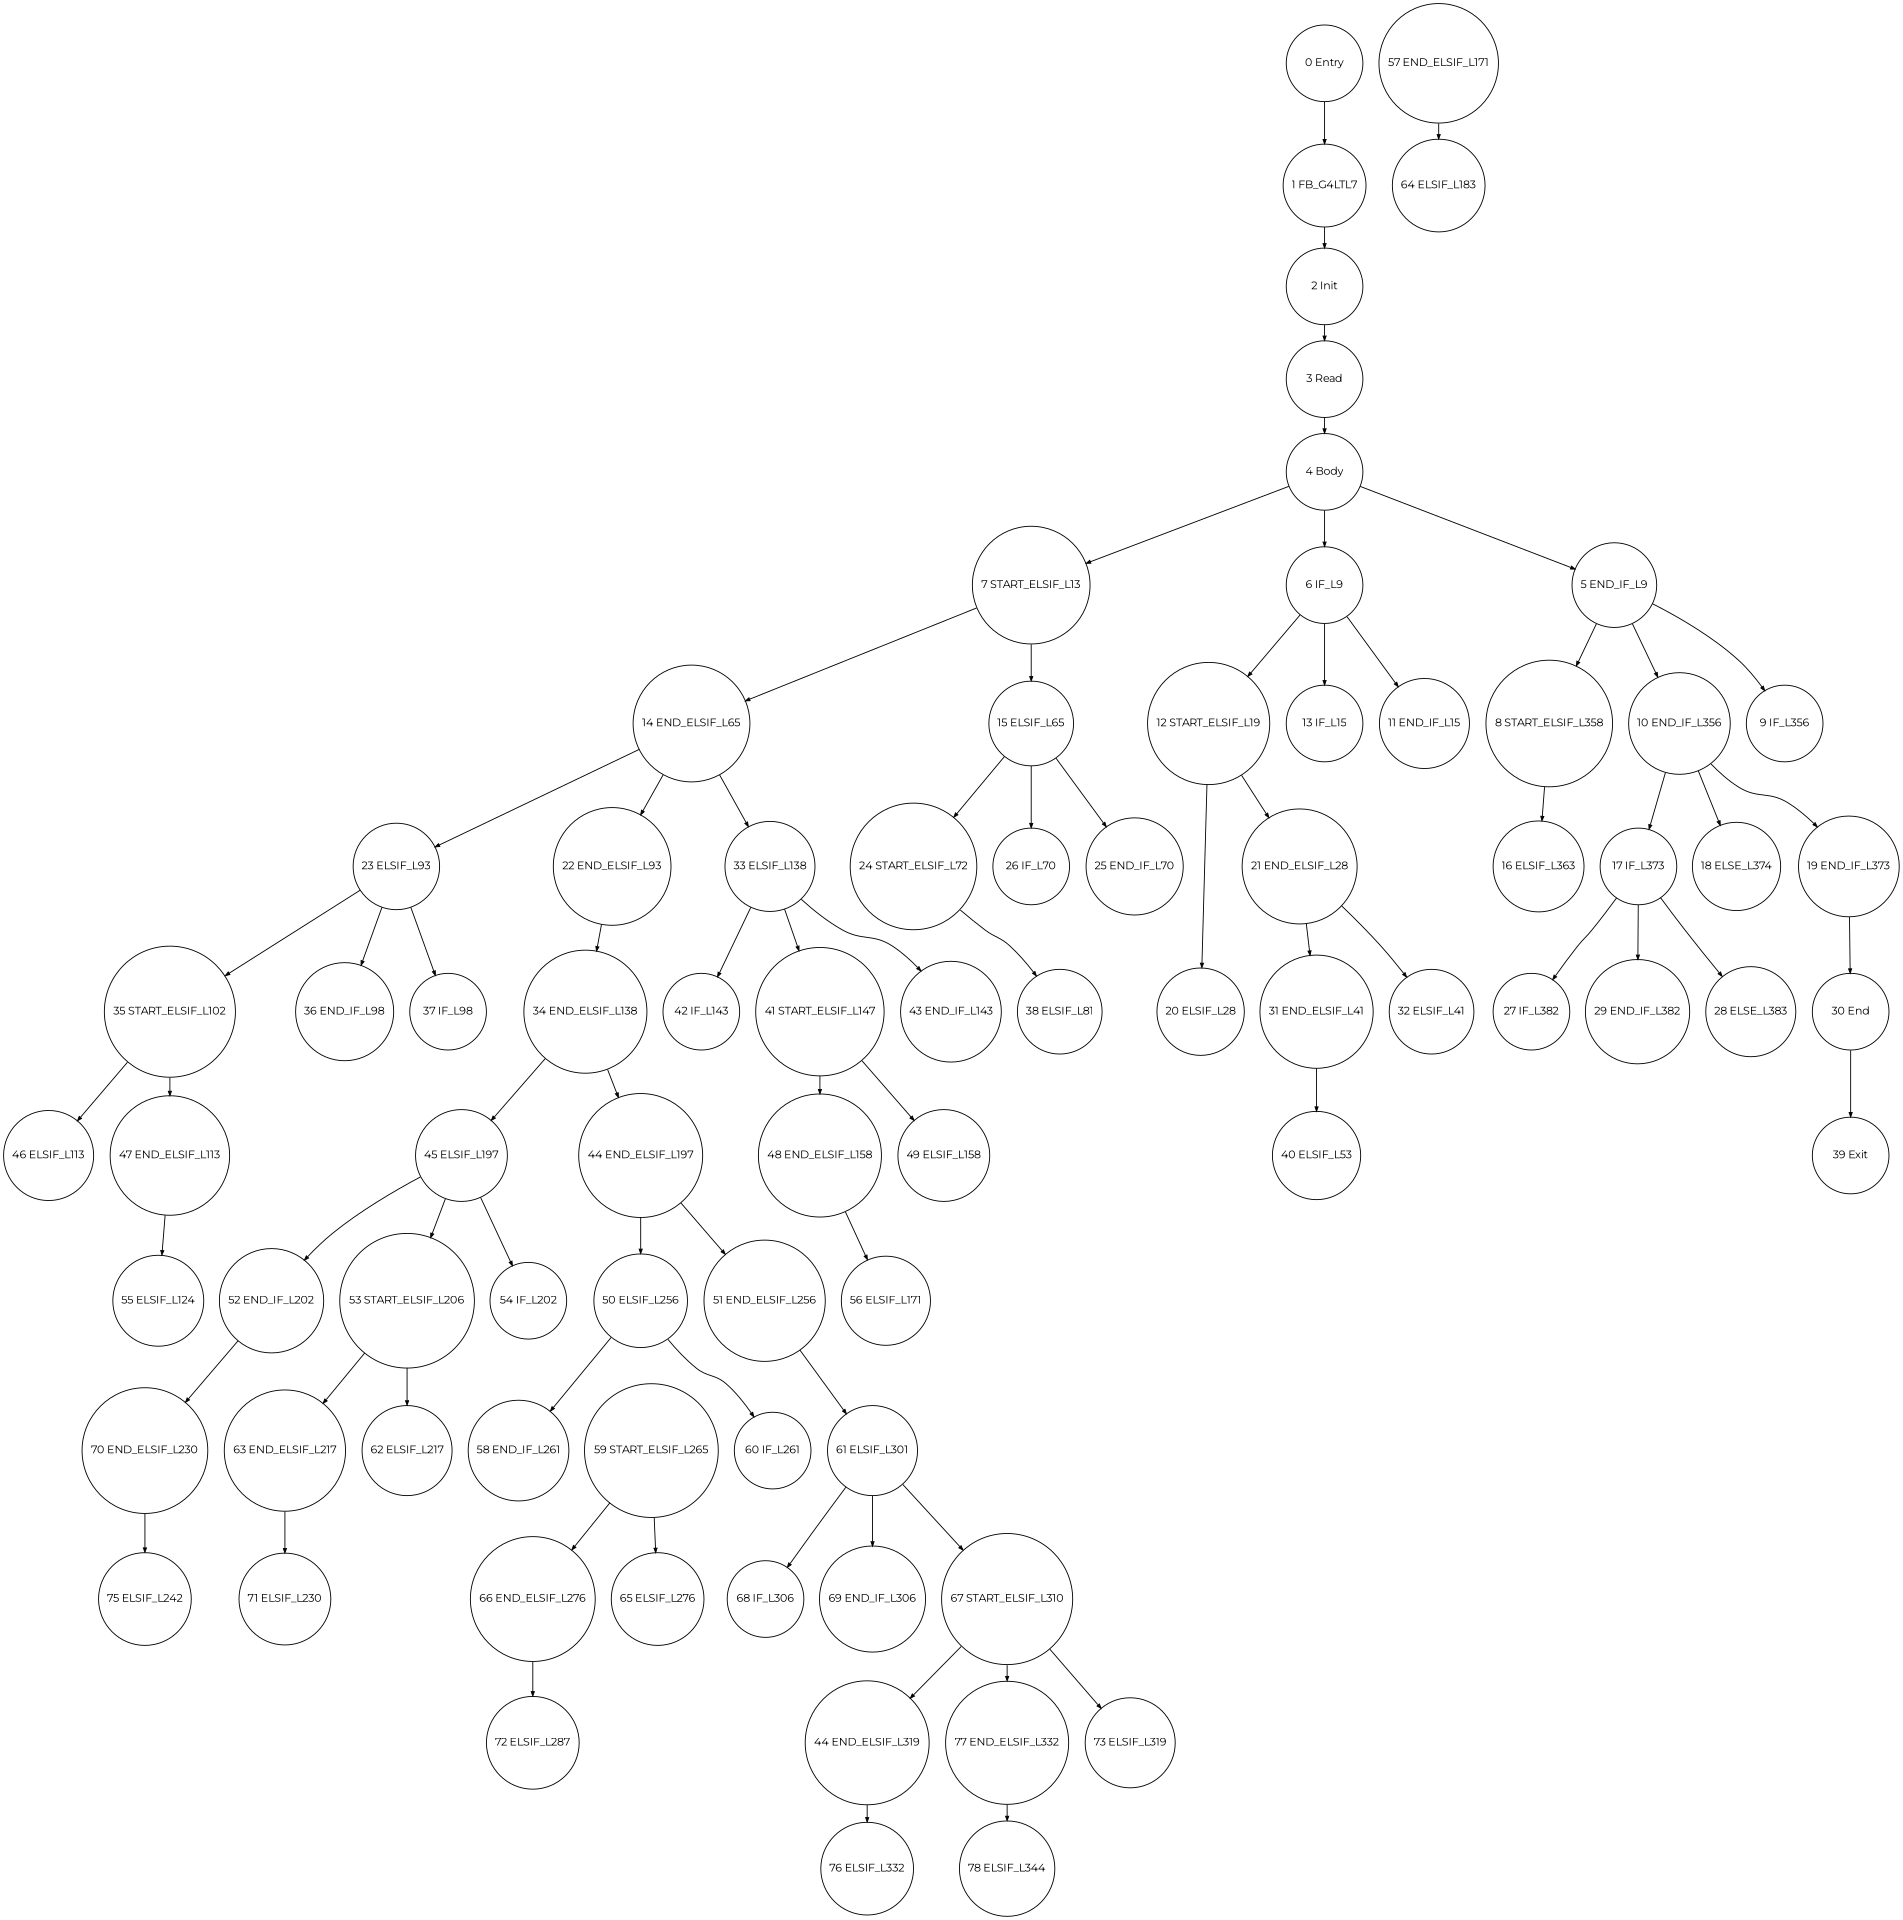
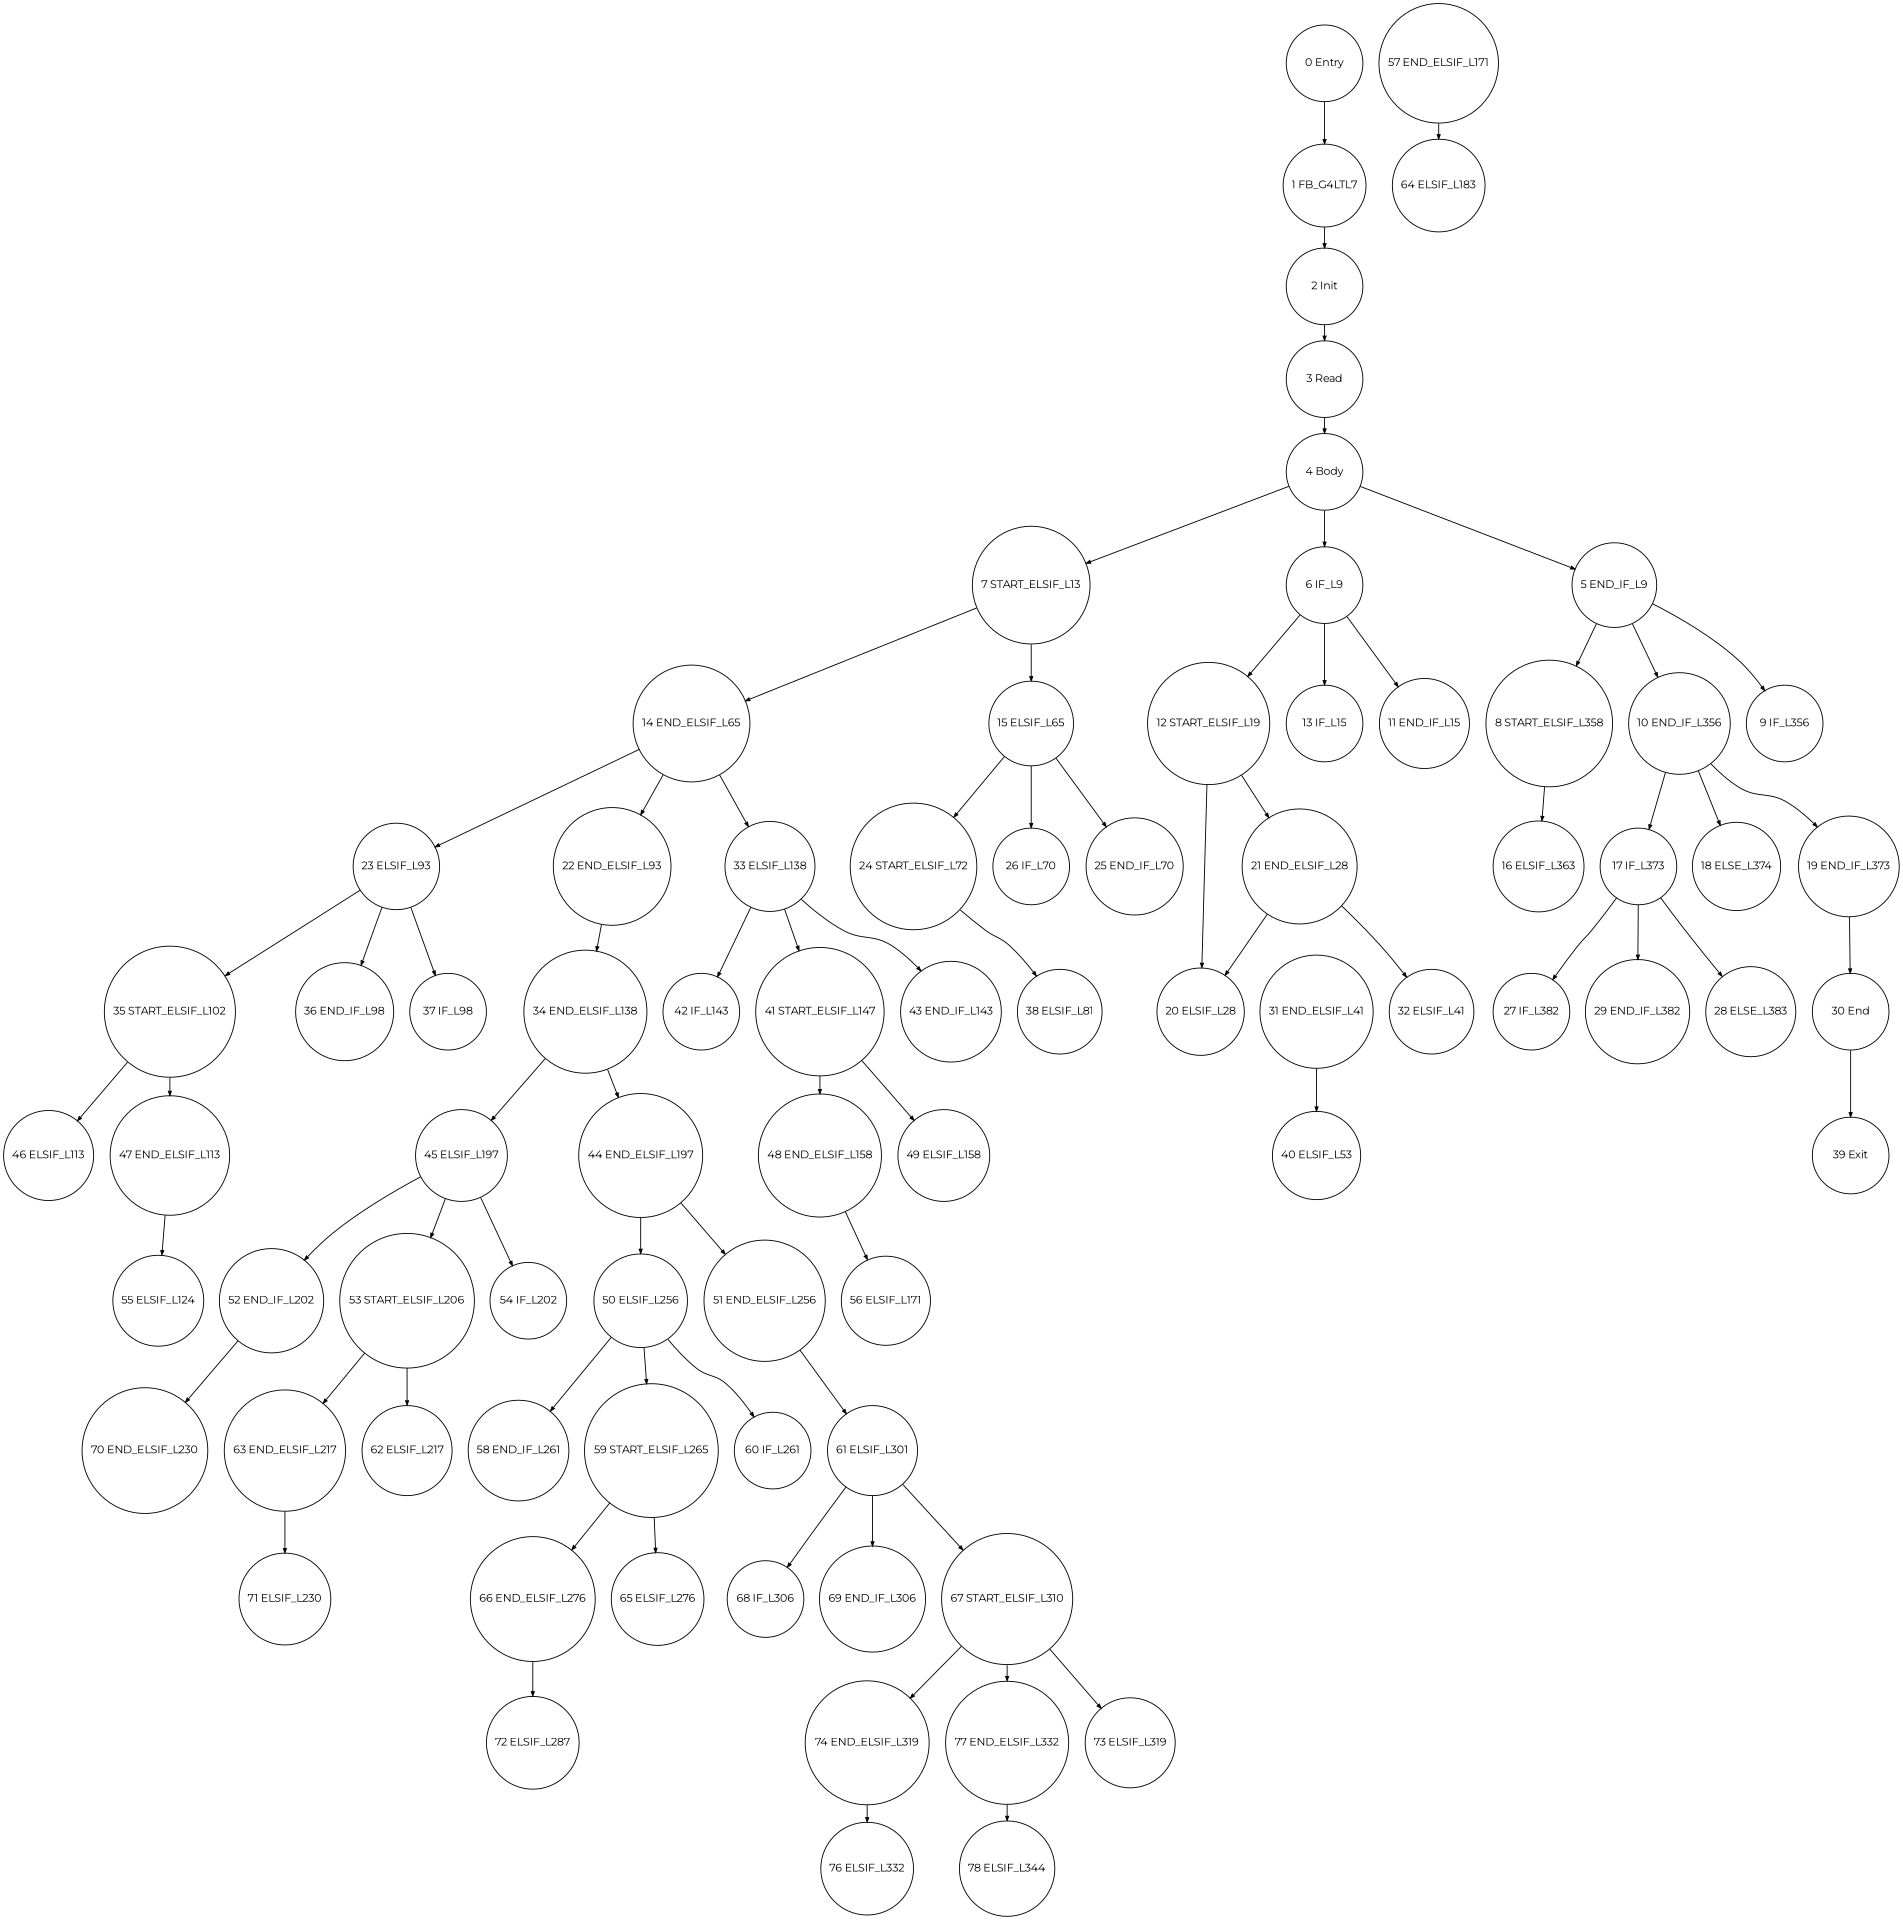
edge "21 END_ELSIF_L28" -> "31 END_ELSIF_L41": now "21 END_ELSIF_L28" -> "20 ELSIF_L28"
edge "50 ELSIF_L256" -> "59 START_ELSIF_L265": added
node "75 ELSIF_L242": removed
node "44 END_ELSIF_L319": label "44 END_ELSIF_L319" -> "74 END_ELSIF_L319"
